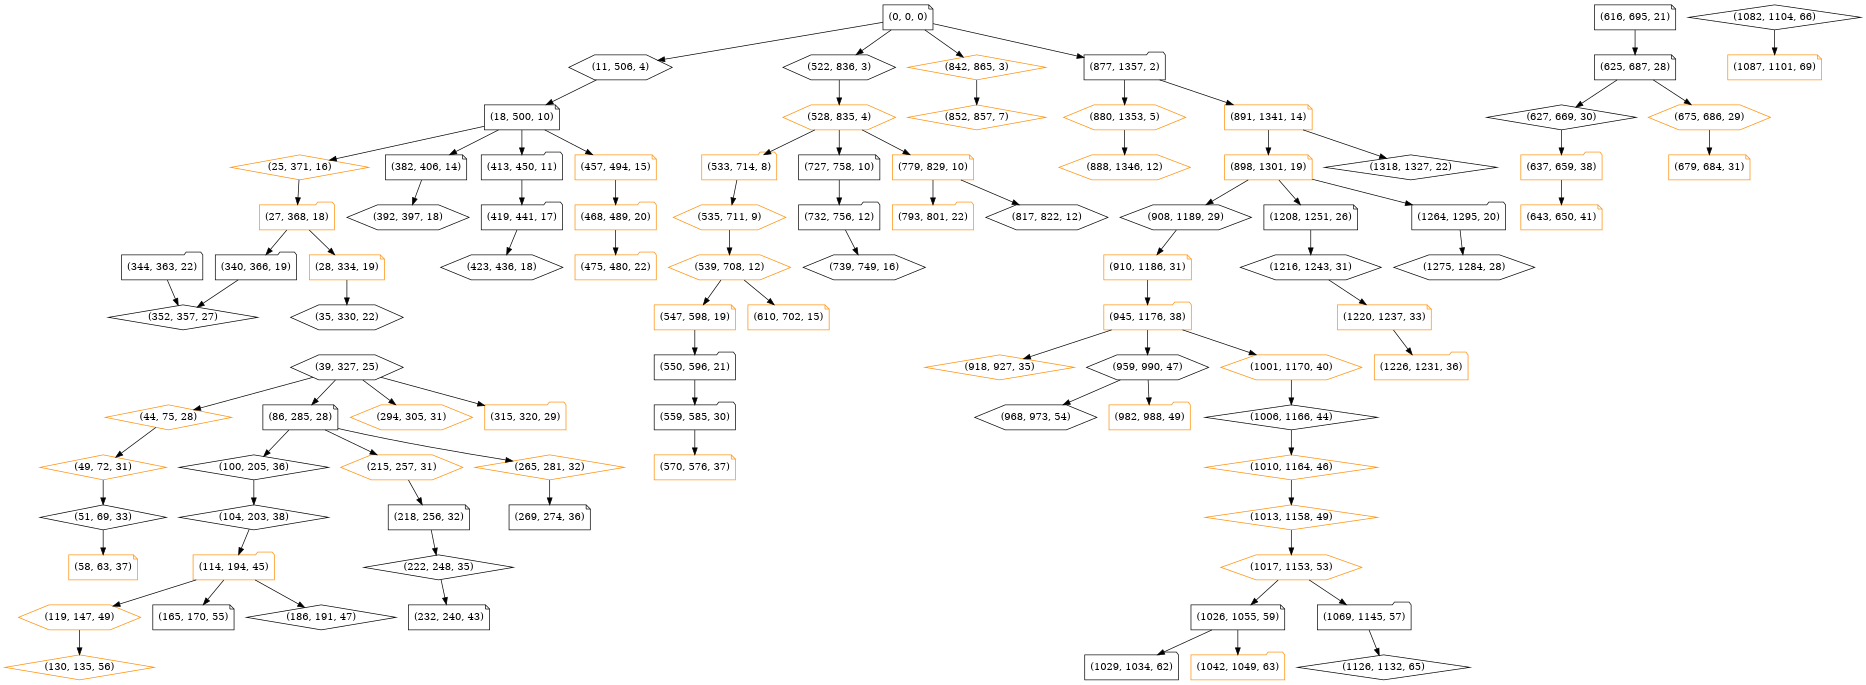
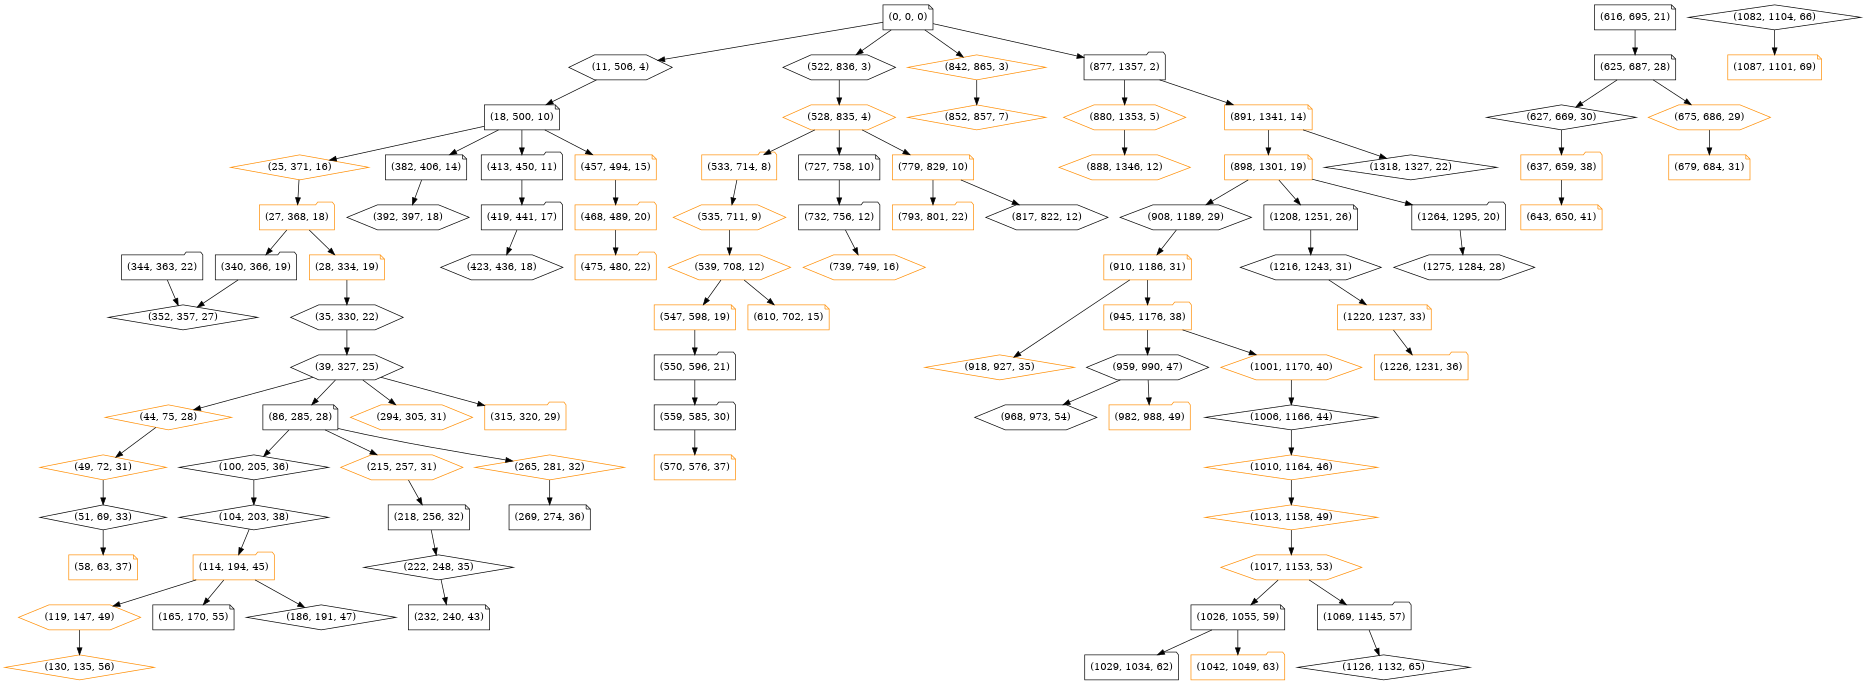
node "(739, 749, 16)": color black -> darkorange
edge "(35, 330, 22)" -> "(39, 327, 25)": added
edge "(945, 1176, 38)" -> "(918, 927, 35)": now "(910, 1186, 31)" -> "(918, 927, 35)"
